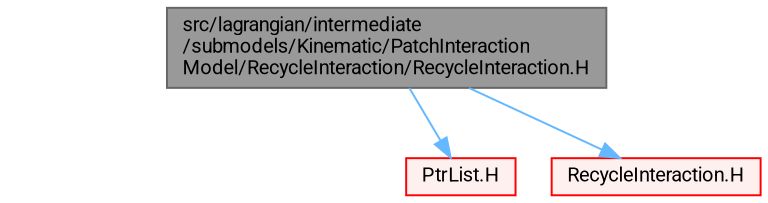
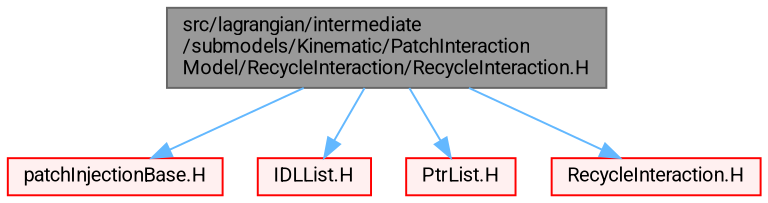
node "patchInjectionBase.H": added
node "IDLList.H": added
